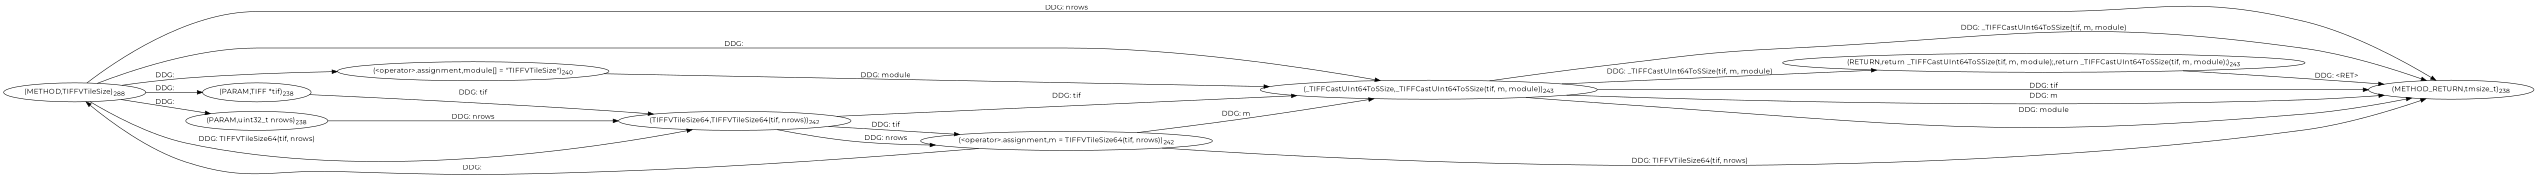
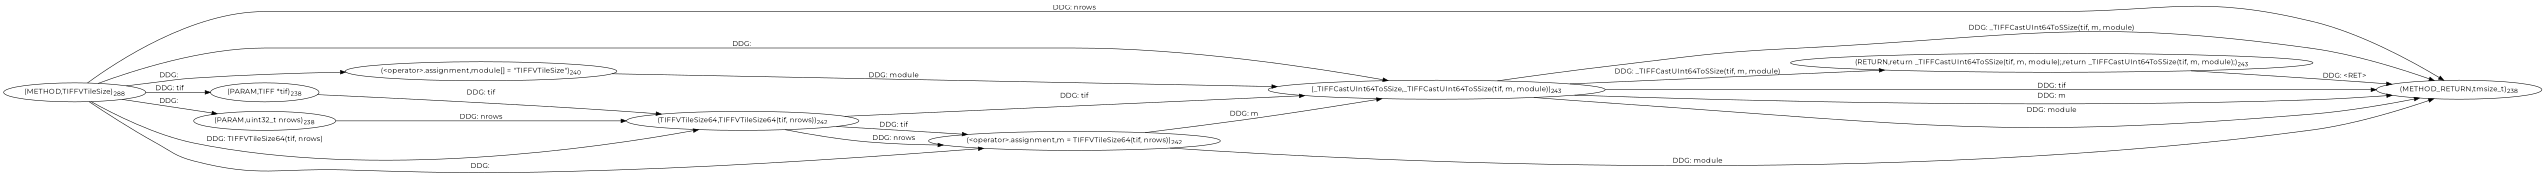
edge "(METHOD,TIFFVTileSize)" -> "(PARAM,TIFF *tif)": label "DDG: " -> "DDG: tif"
edge "(<operator>.assignment,m = TIFFVTileSize64(tif, nrows))" -> "(METHOD_RETURN,tmsize_t)": label "DDG: TIFFVTileSize64(tif, nrows)" -> "DDG: module"
edge "(<operator>.assignment,m = TIFFVTileSize64(tif, nrows))" -> "(METHOD,TIFFVTileSize)": reversed
